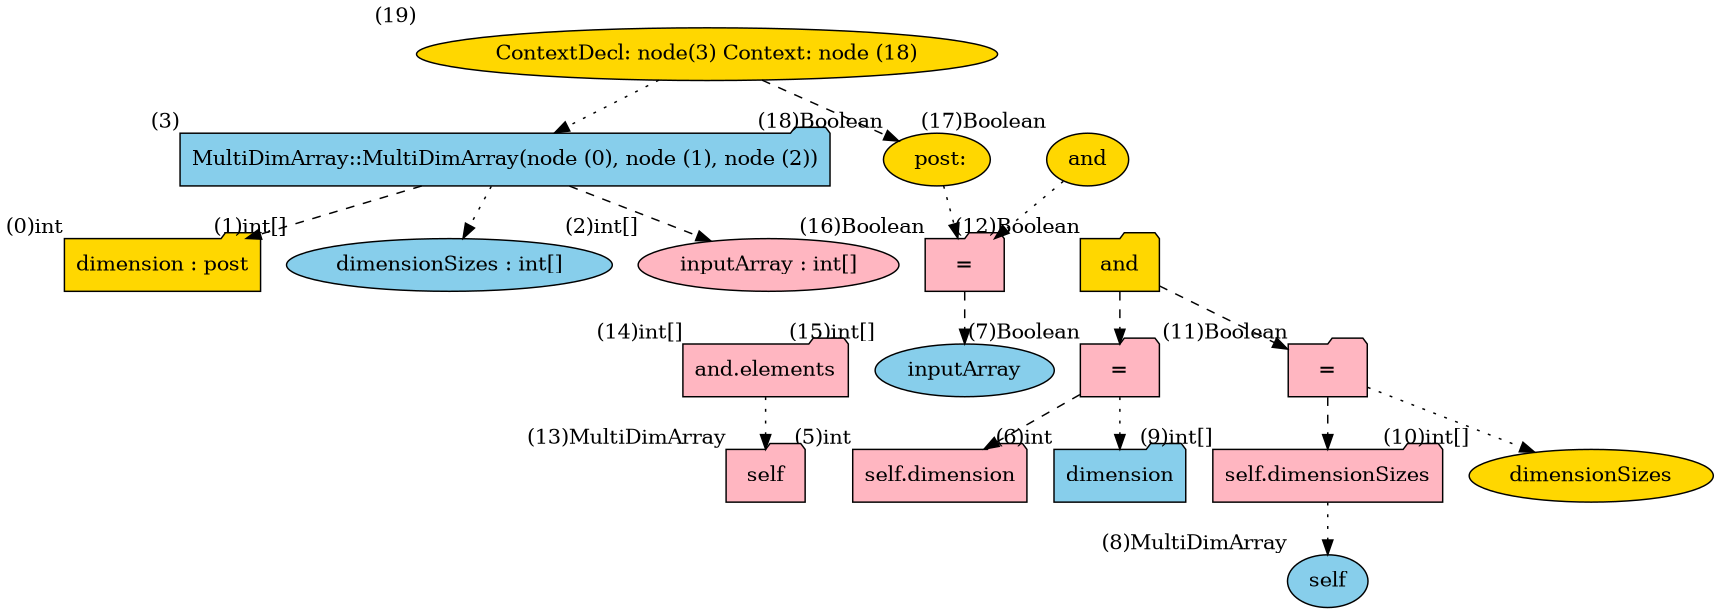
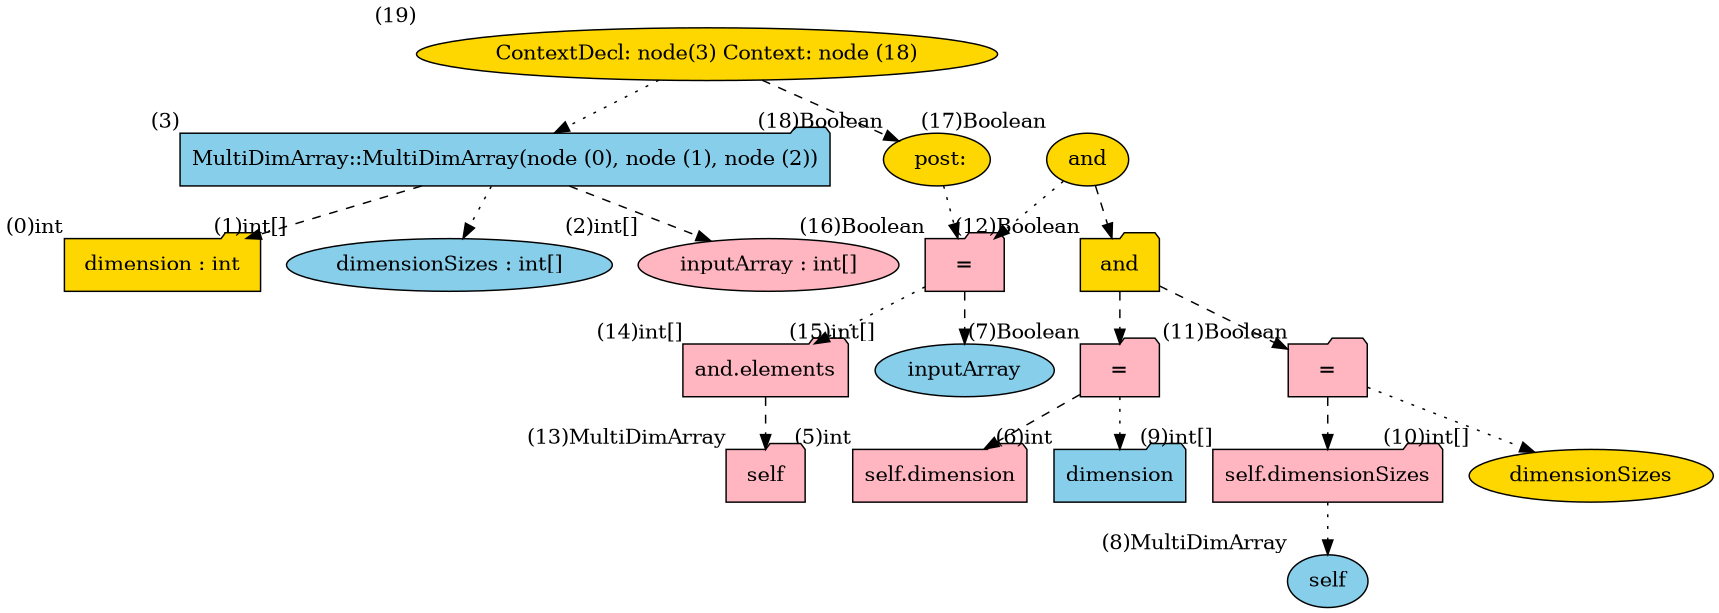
edge "and (17)Boolean" -> "and (12)Boolean": added
node "dimension : post (0)int": label "dimension : post (0)int" -> "dimension : int (0)int"
edge "= (16)Boolean" -> "and.elements (14)int[]": added
edge "and.elements (14)int[]" -> "self (13)MultiDimArray": style dotted -> dashed
